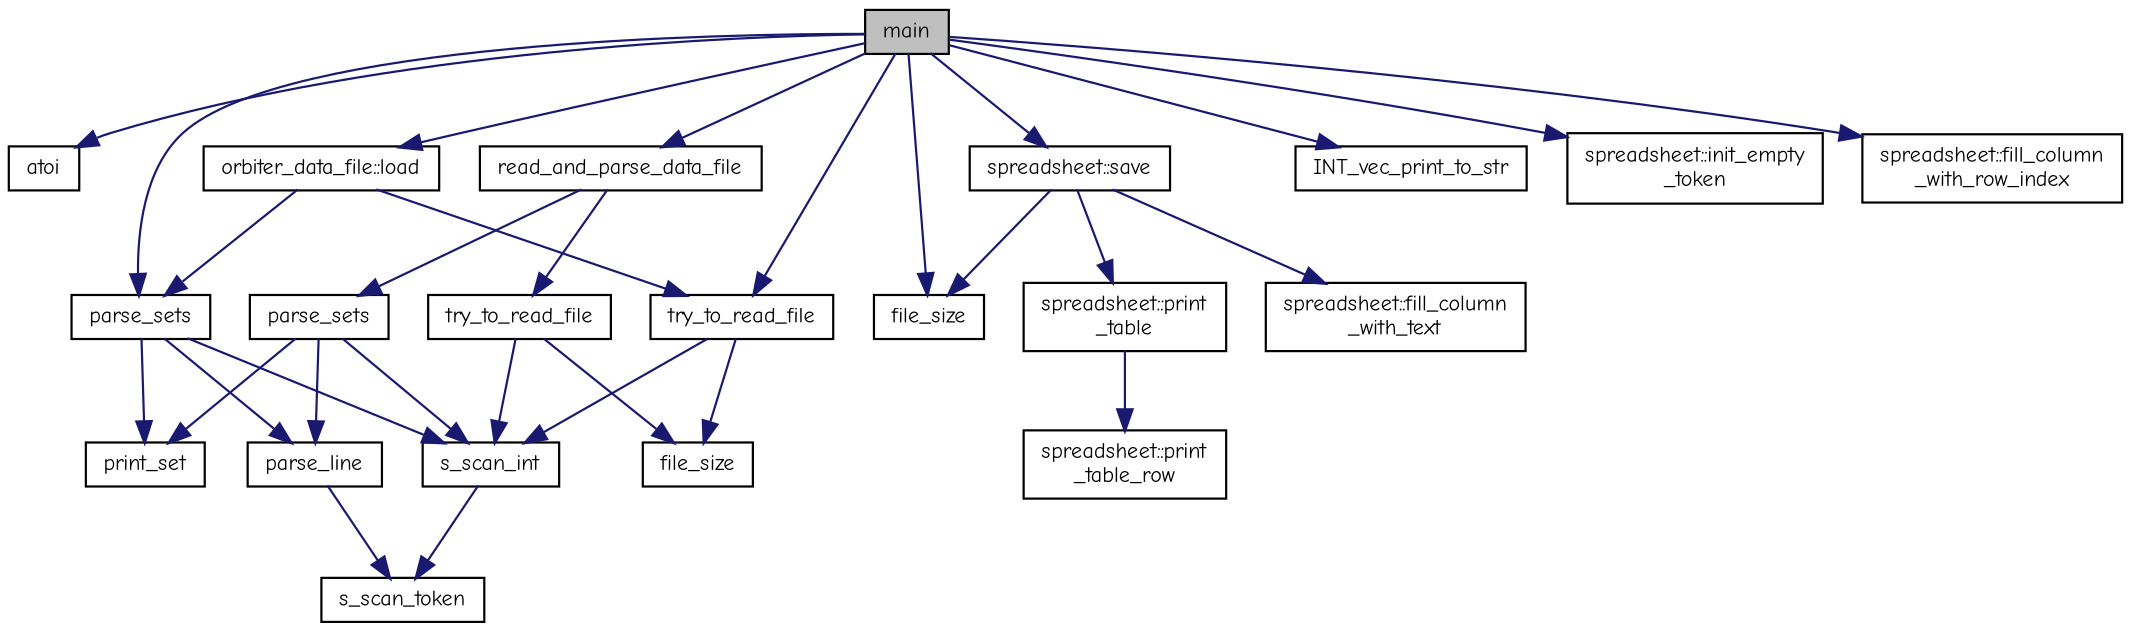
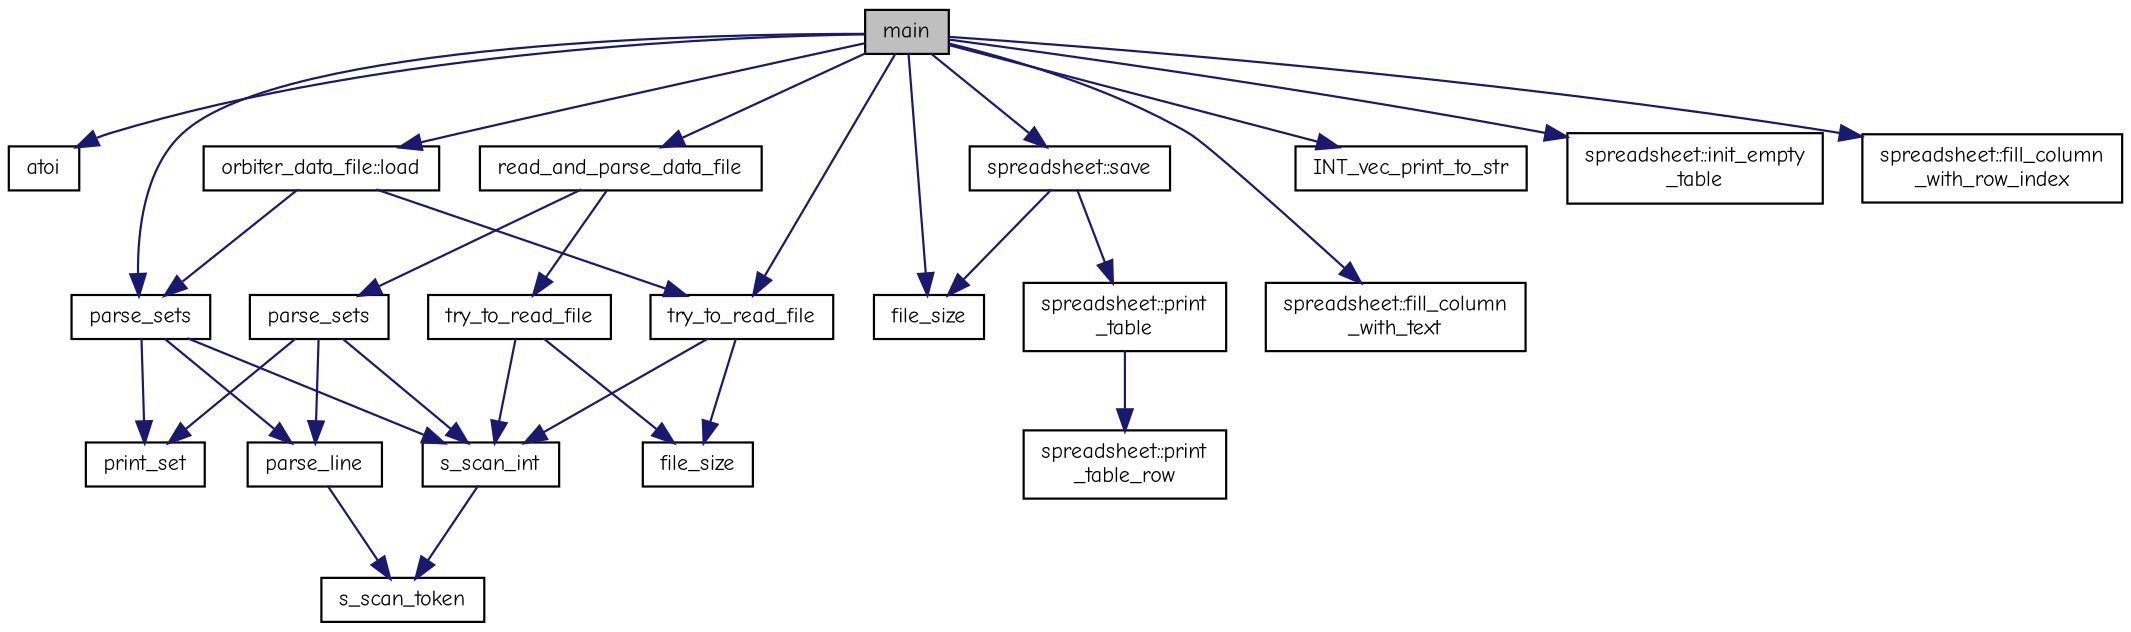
node "spreadsheet::init_empty _token": label "spreadsheet::init_empty _token" -> "spreadsheet::init_empty _table"
edge "spreadsheet::save" -> "spreadsheet::fill_column _with_text": now "main" -> "spreadsheet::fill_column _with_text"
